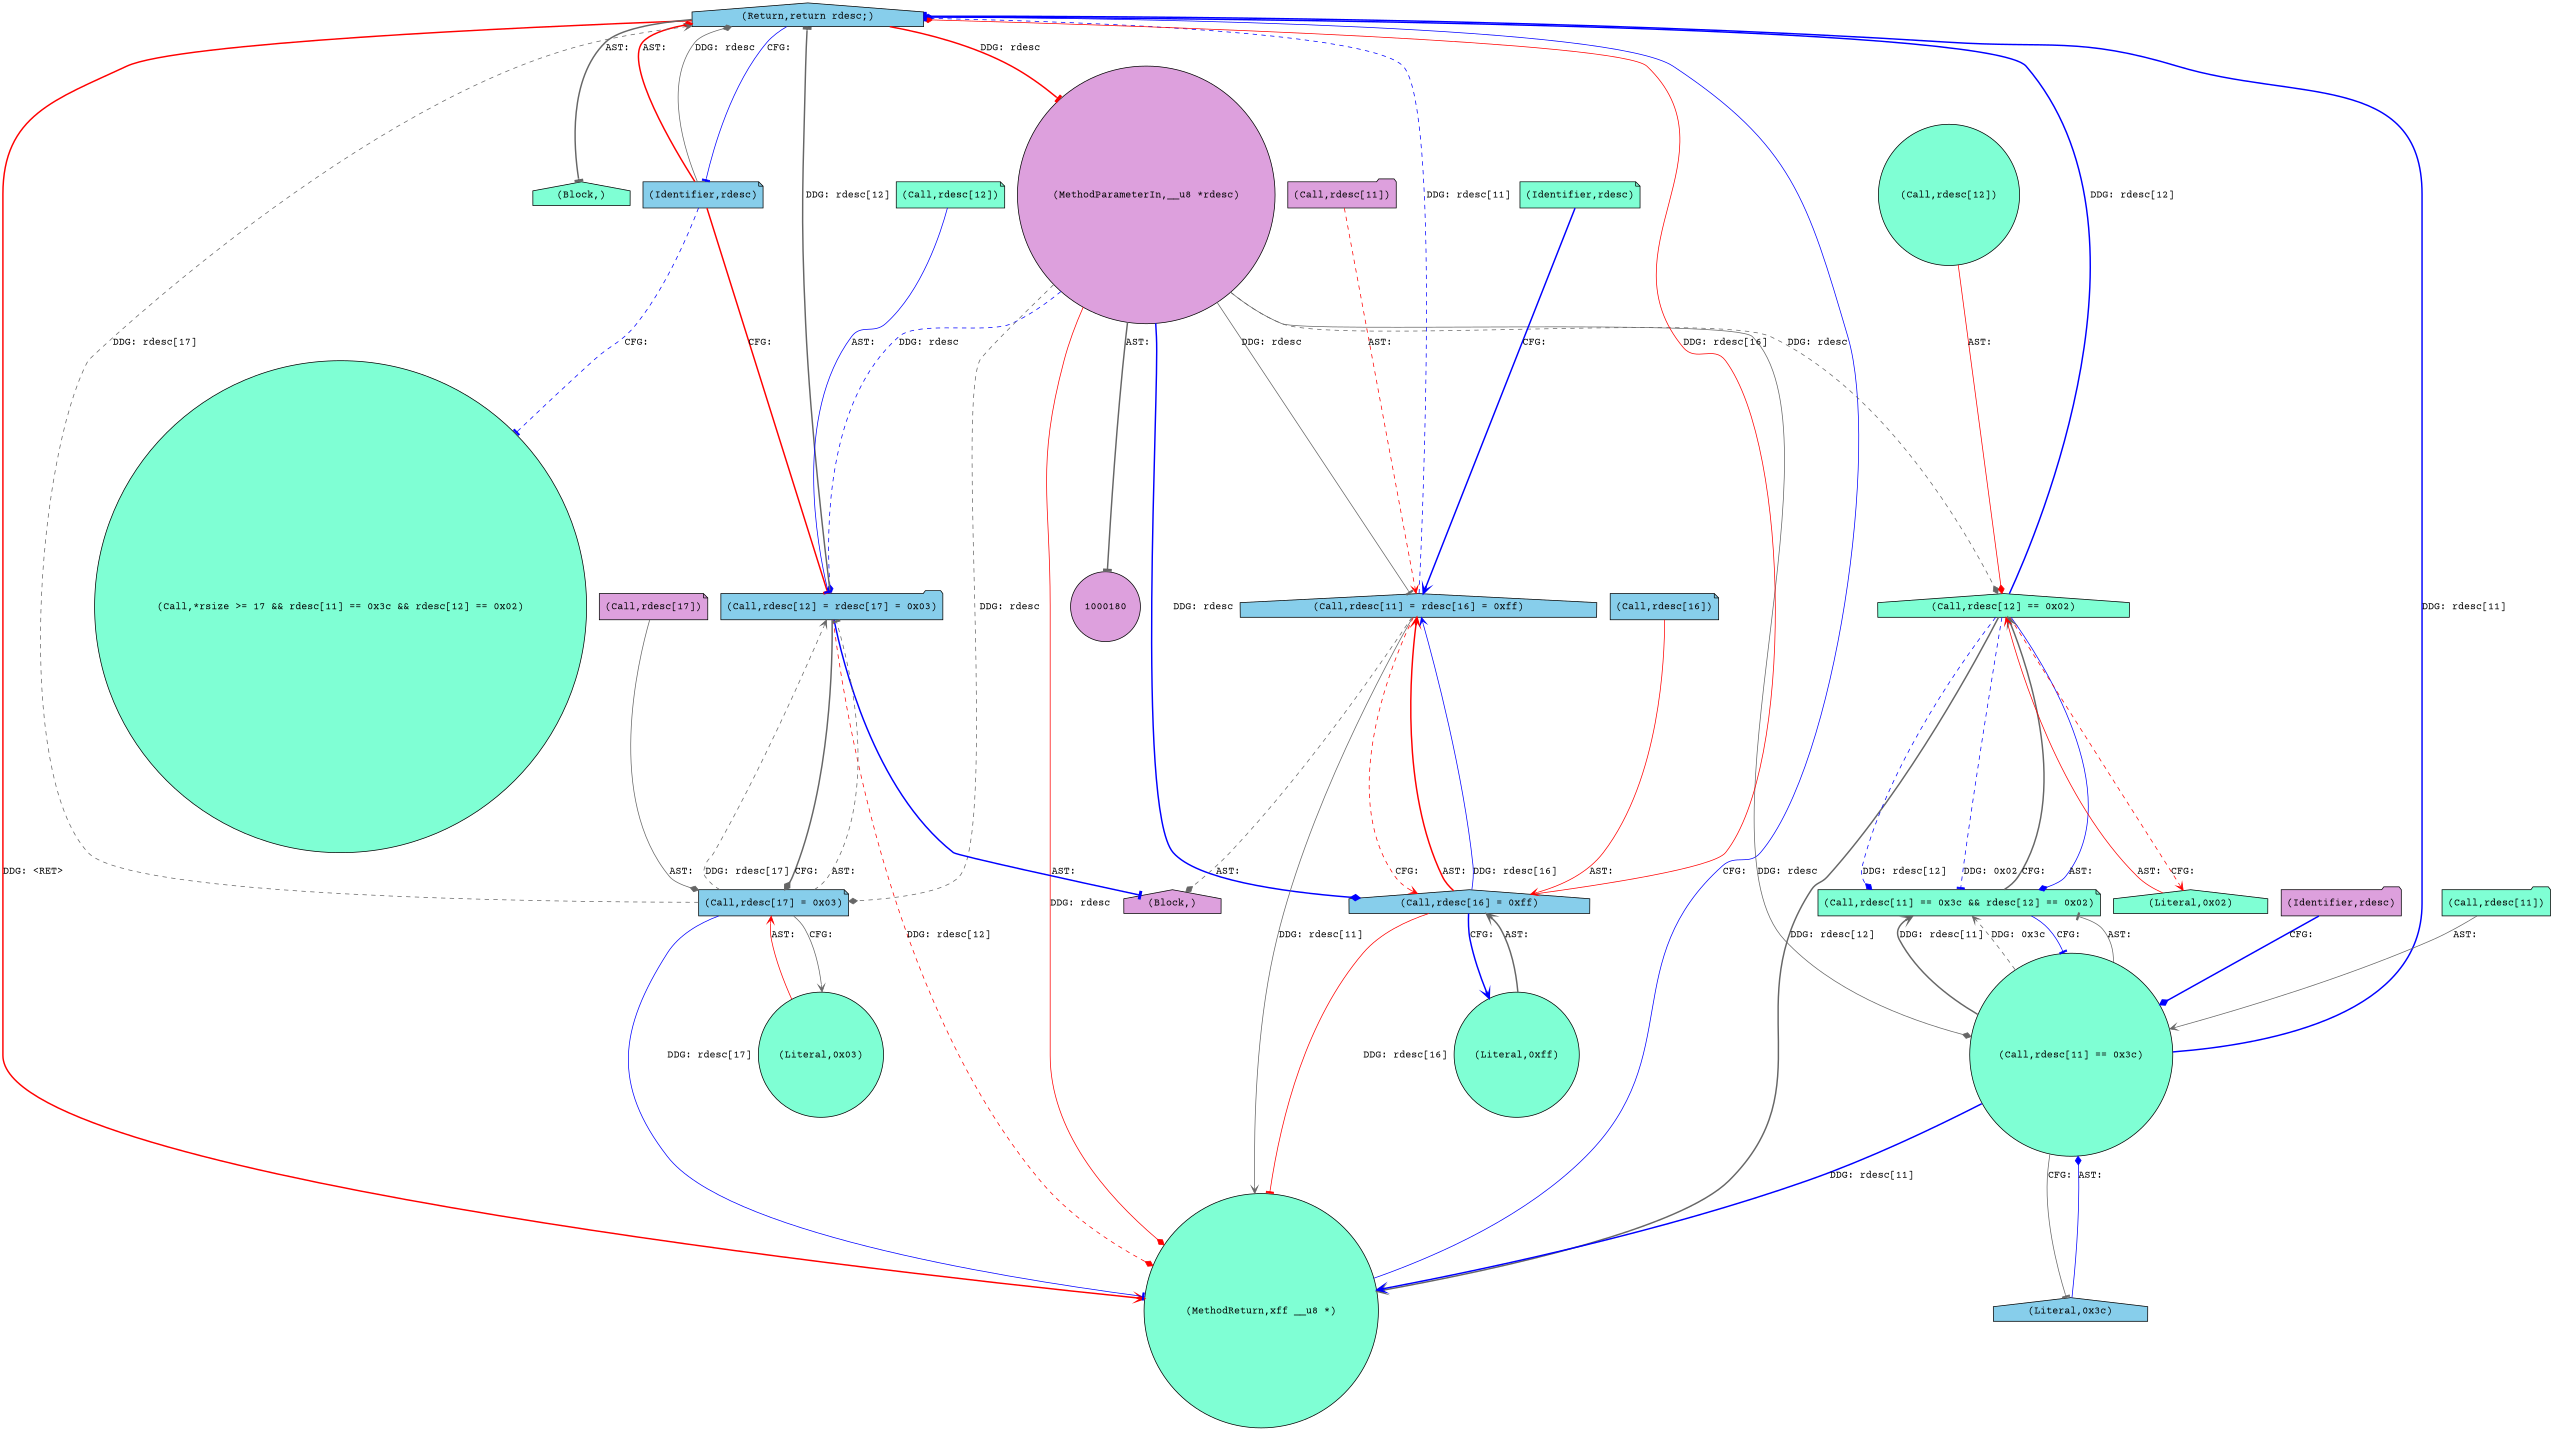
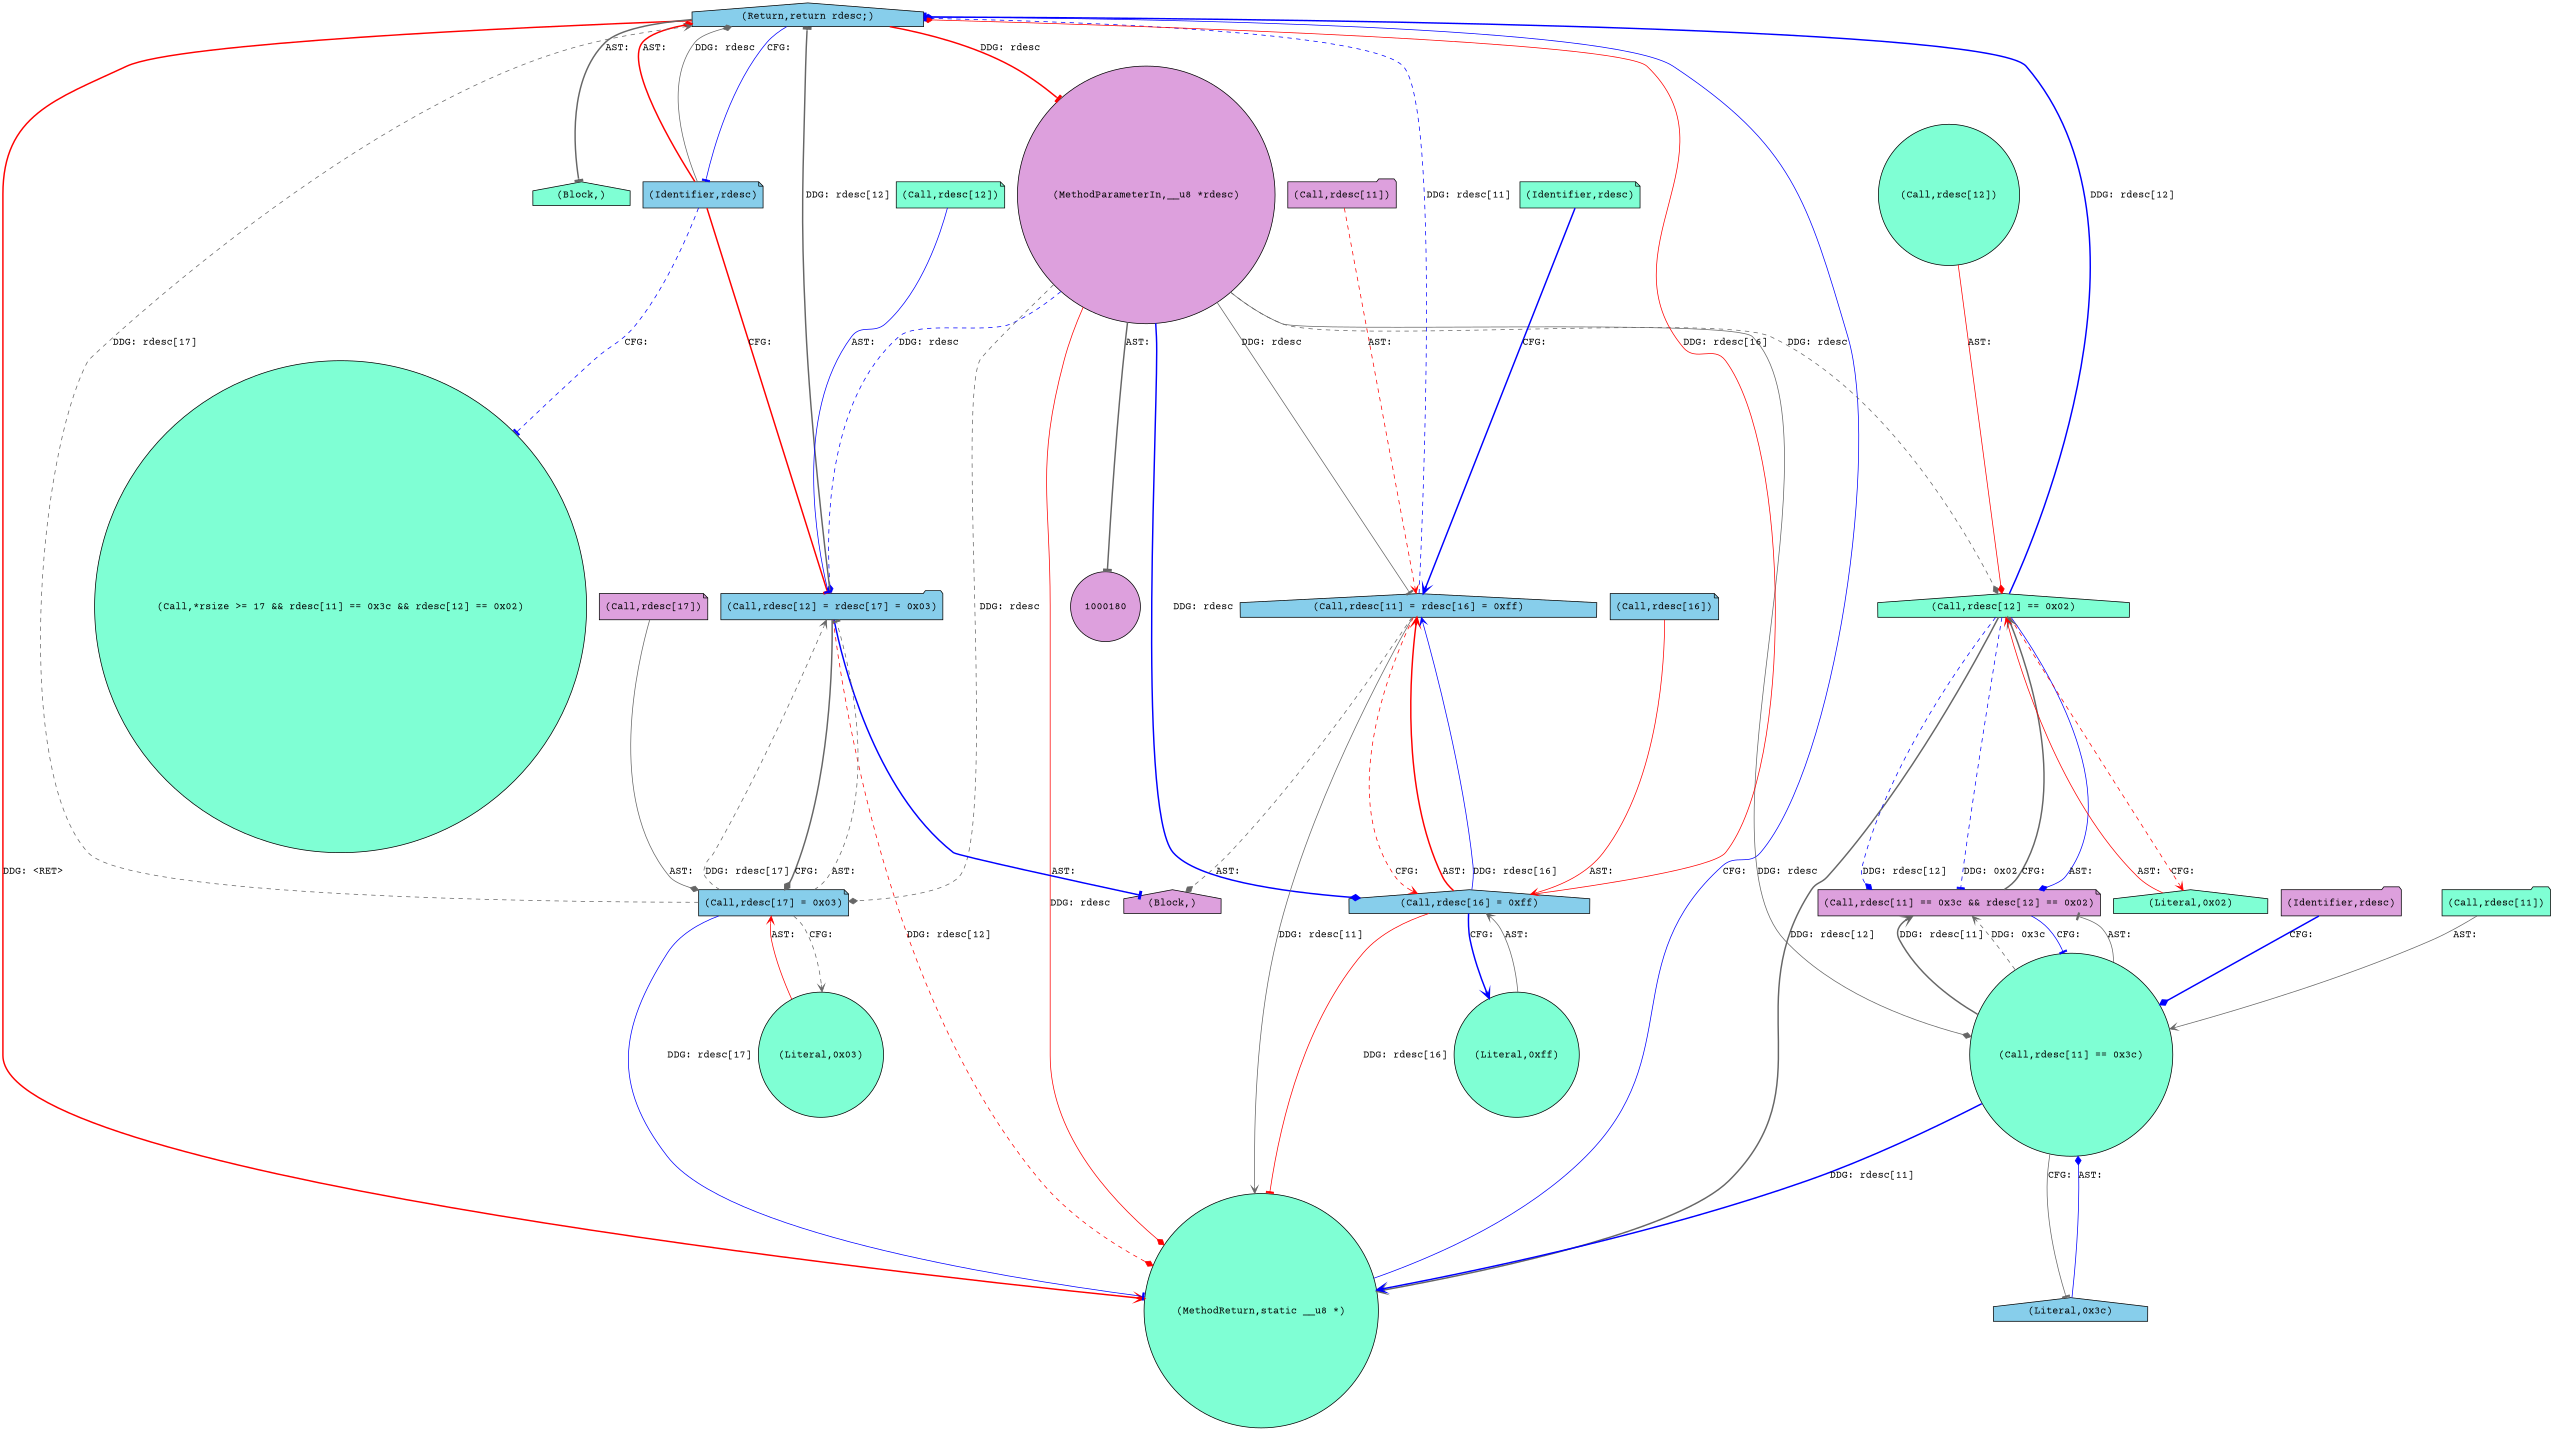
edge "(Call,rdesc[11] == 0x3c)" -> "(Return,return rdesc;)": removed, label "DDG: rdesc[11]"
node "(Call,rdesc[11] == 0x3c && rdesc[12] == 0x02)": fillcolor aquamarine -> plum
edge "(Call,rdesc[17] = 0x03)" -> "(Literal,0x03)": style solid -> dashed
edge "(Literal,0xff)" -> "(Call,rdesc[16] = 0xff)": style bold -> solid
node "(MethodReturn,xff __u8 *)": label "(MethodReturn,xff __u8 *)" -> "(MethodReturn,static __u8 *)"
